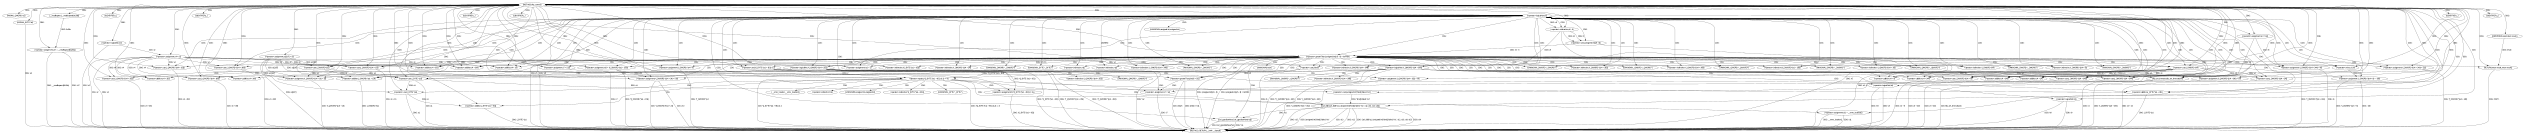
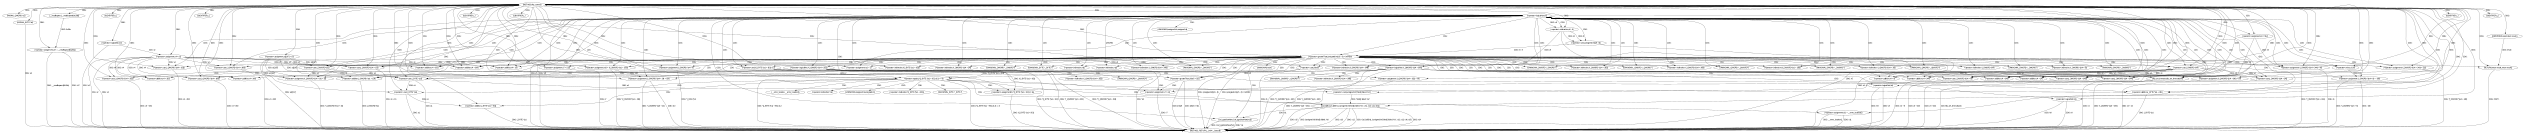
edge "(<operator>.greaterThan,(unsigned int)(v5 - 8) > 0xFFB0)" -> "(<operator>.indirection,*(_DWORD *)(v4 + 24))": label "DDG: v4 + 16" -> "CDG: "
edge "(<operator>.assignment,*(_DWORD *)v4 = 0)" -> "(METHOD_RETURN,__int64 __fastcall)": label "DDG: *(_DWORD *)v4" -> "DDG: *(_DDG *)v4"
